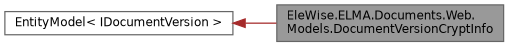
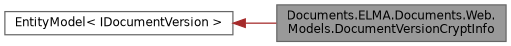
node "EleWise.ELMA.Documents.Web. Models.DocumentVersionCryptInfo": label "EleWise.ELMA.Documents.Web. Models.DocumentVersionCryptInfo" -> "Documents.ELMA.Documents.Web. Models.DocumentVersionCryptInfo"
